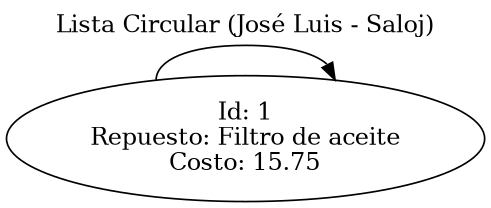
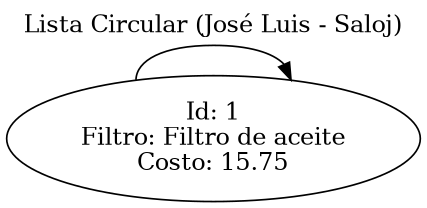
node "Id: 1 Repuesto: Filtro de aceite Costo: 15.75": label "Id: 1 Repuesto: Filtro de aceite Costo: 15.75" -> "Id: 1 Filtro: Filtro de aceite Costo: 15.75"
